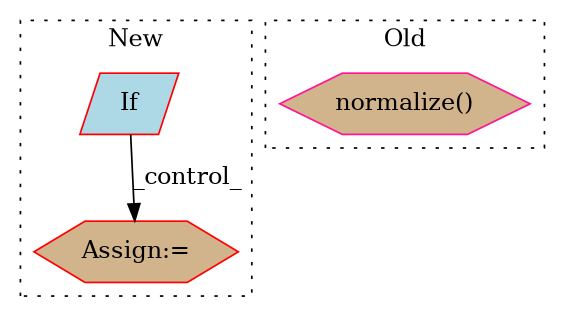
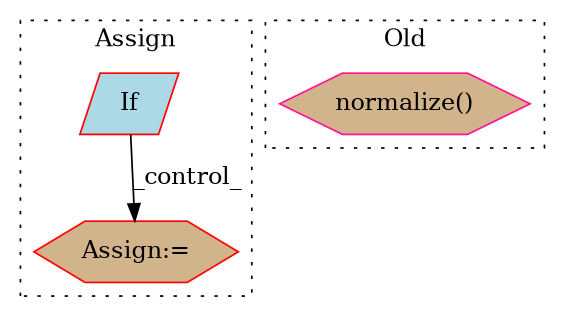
cluster "New": label "New" -> "Assign"
